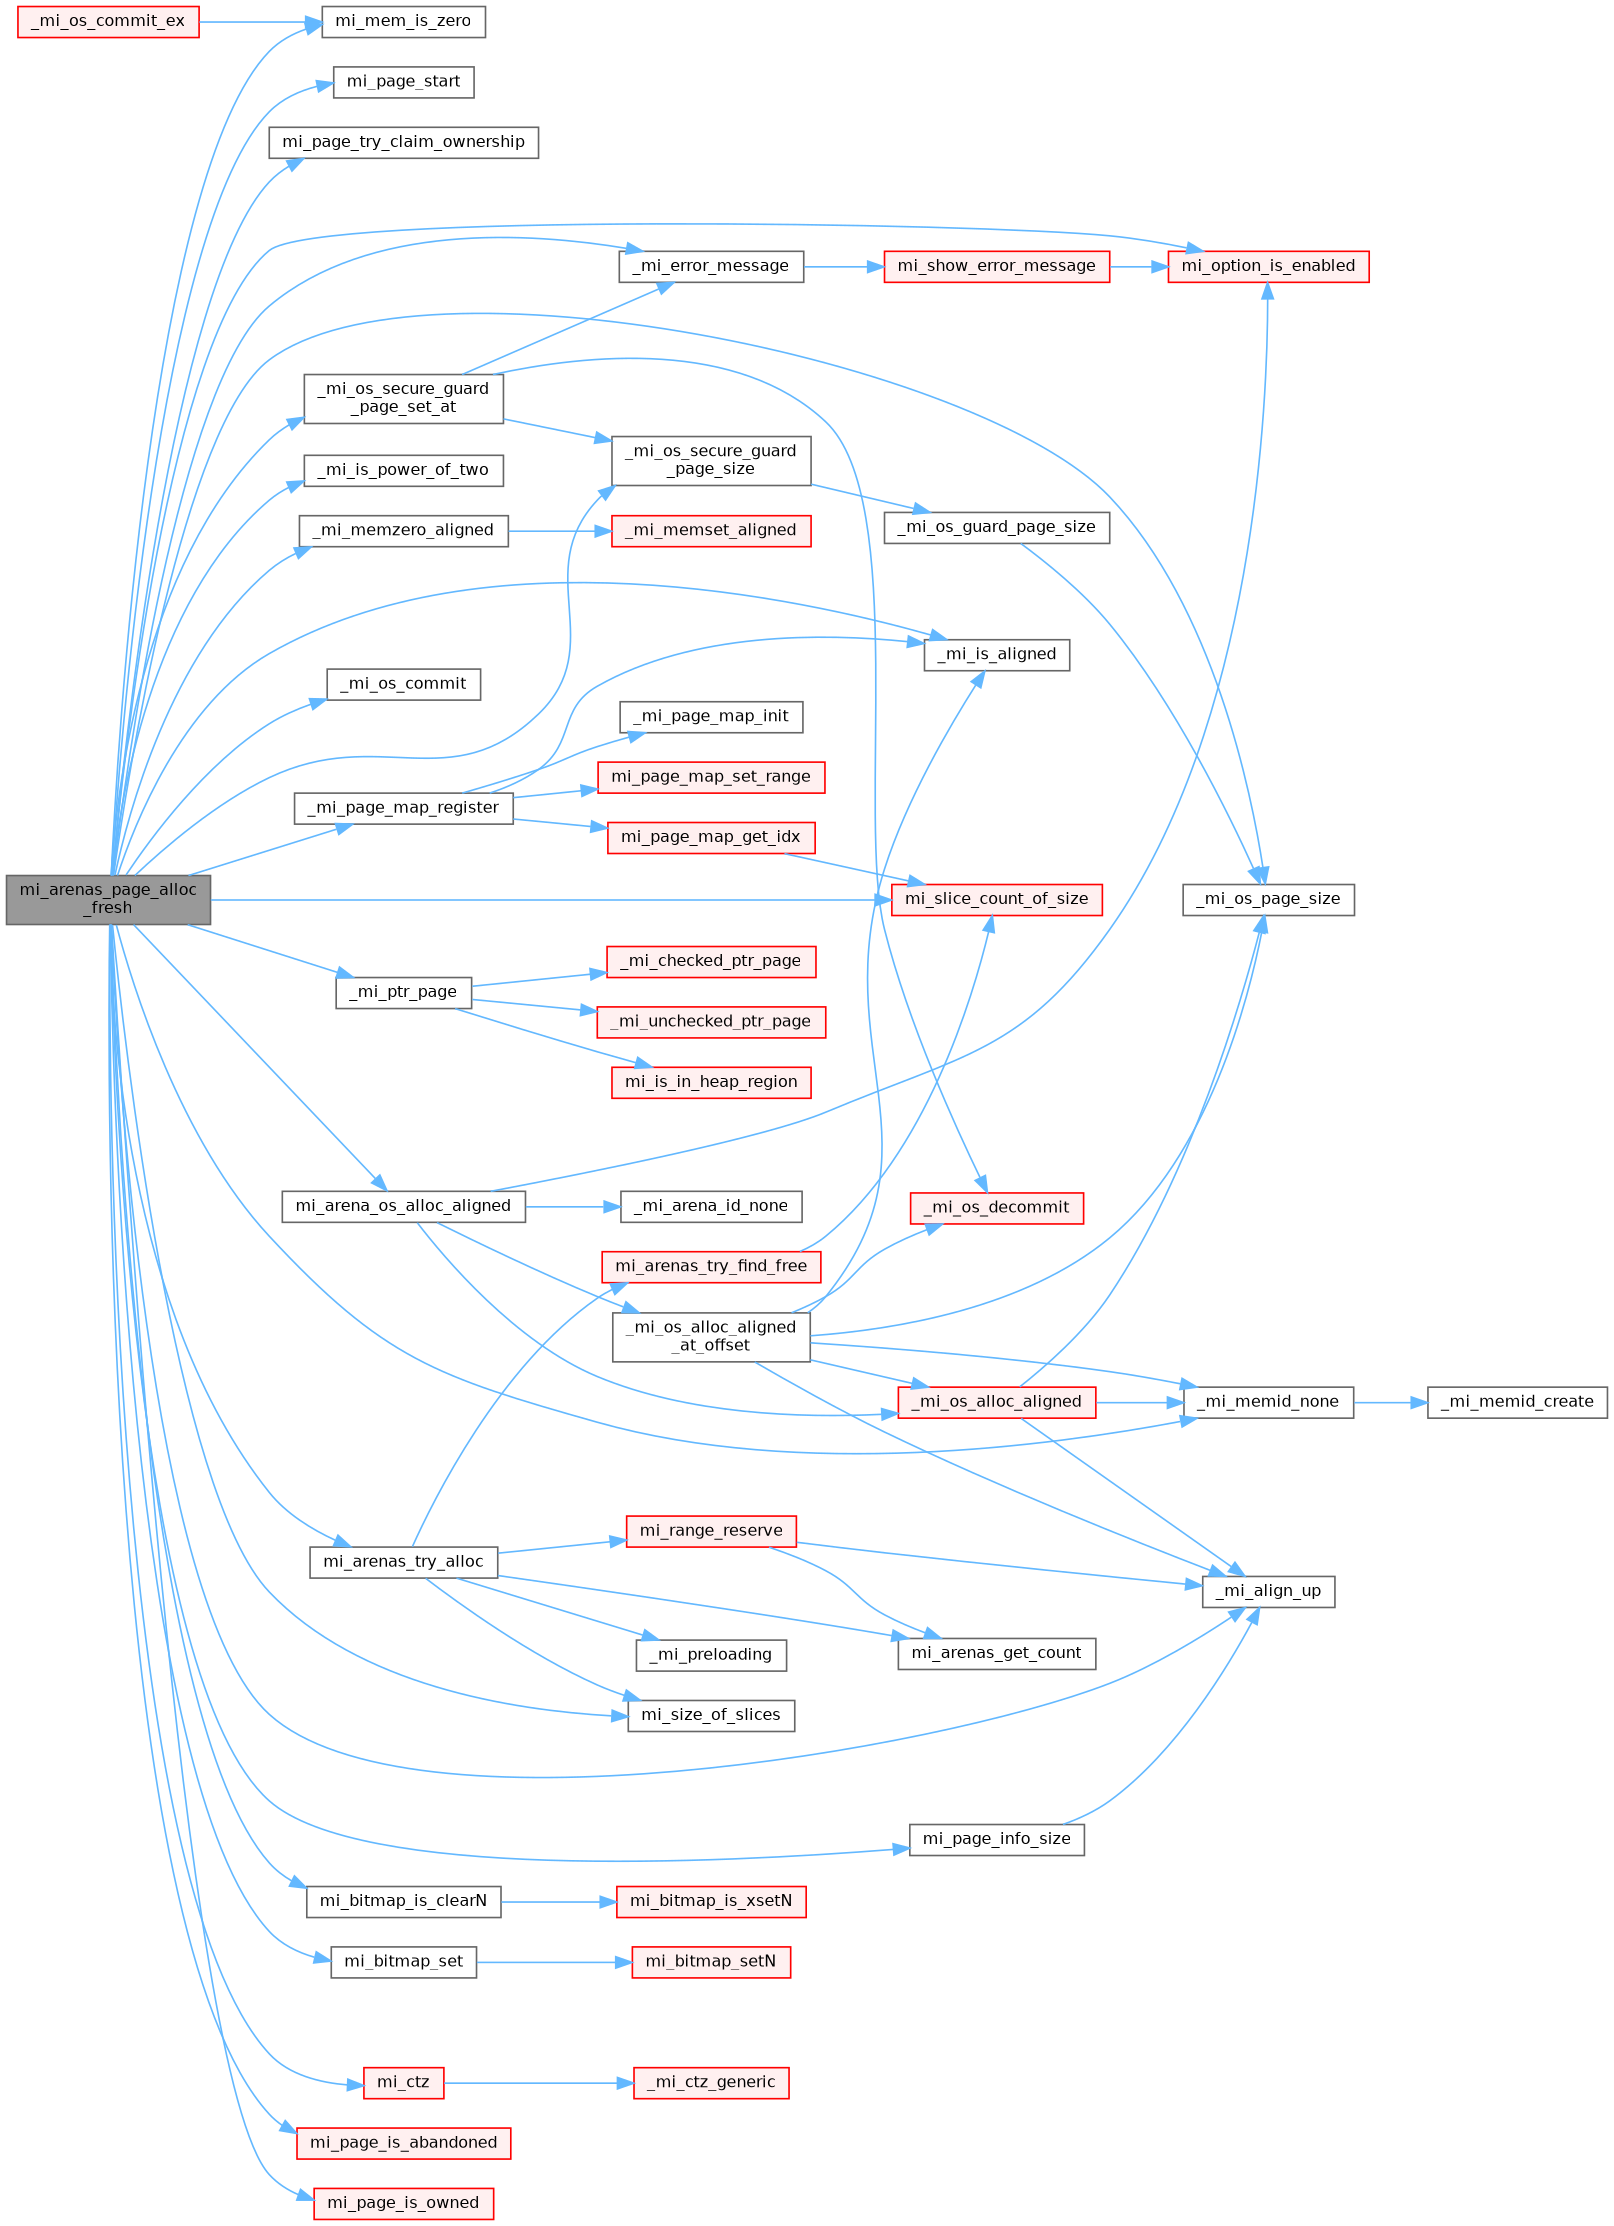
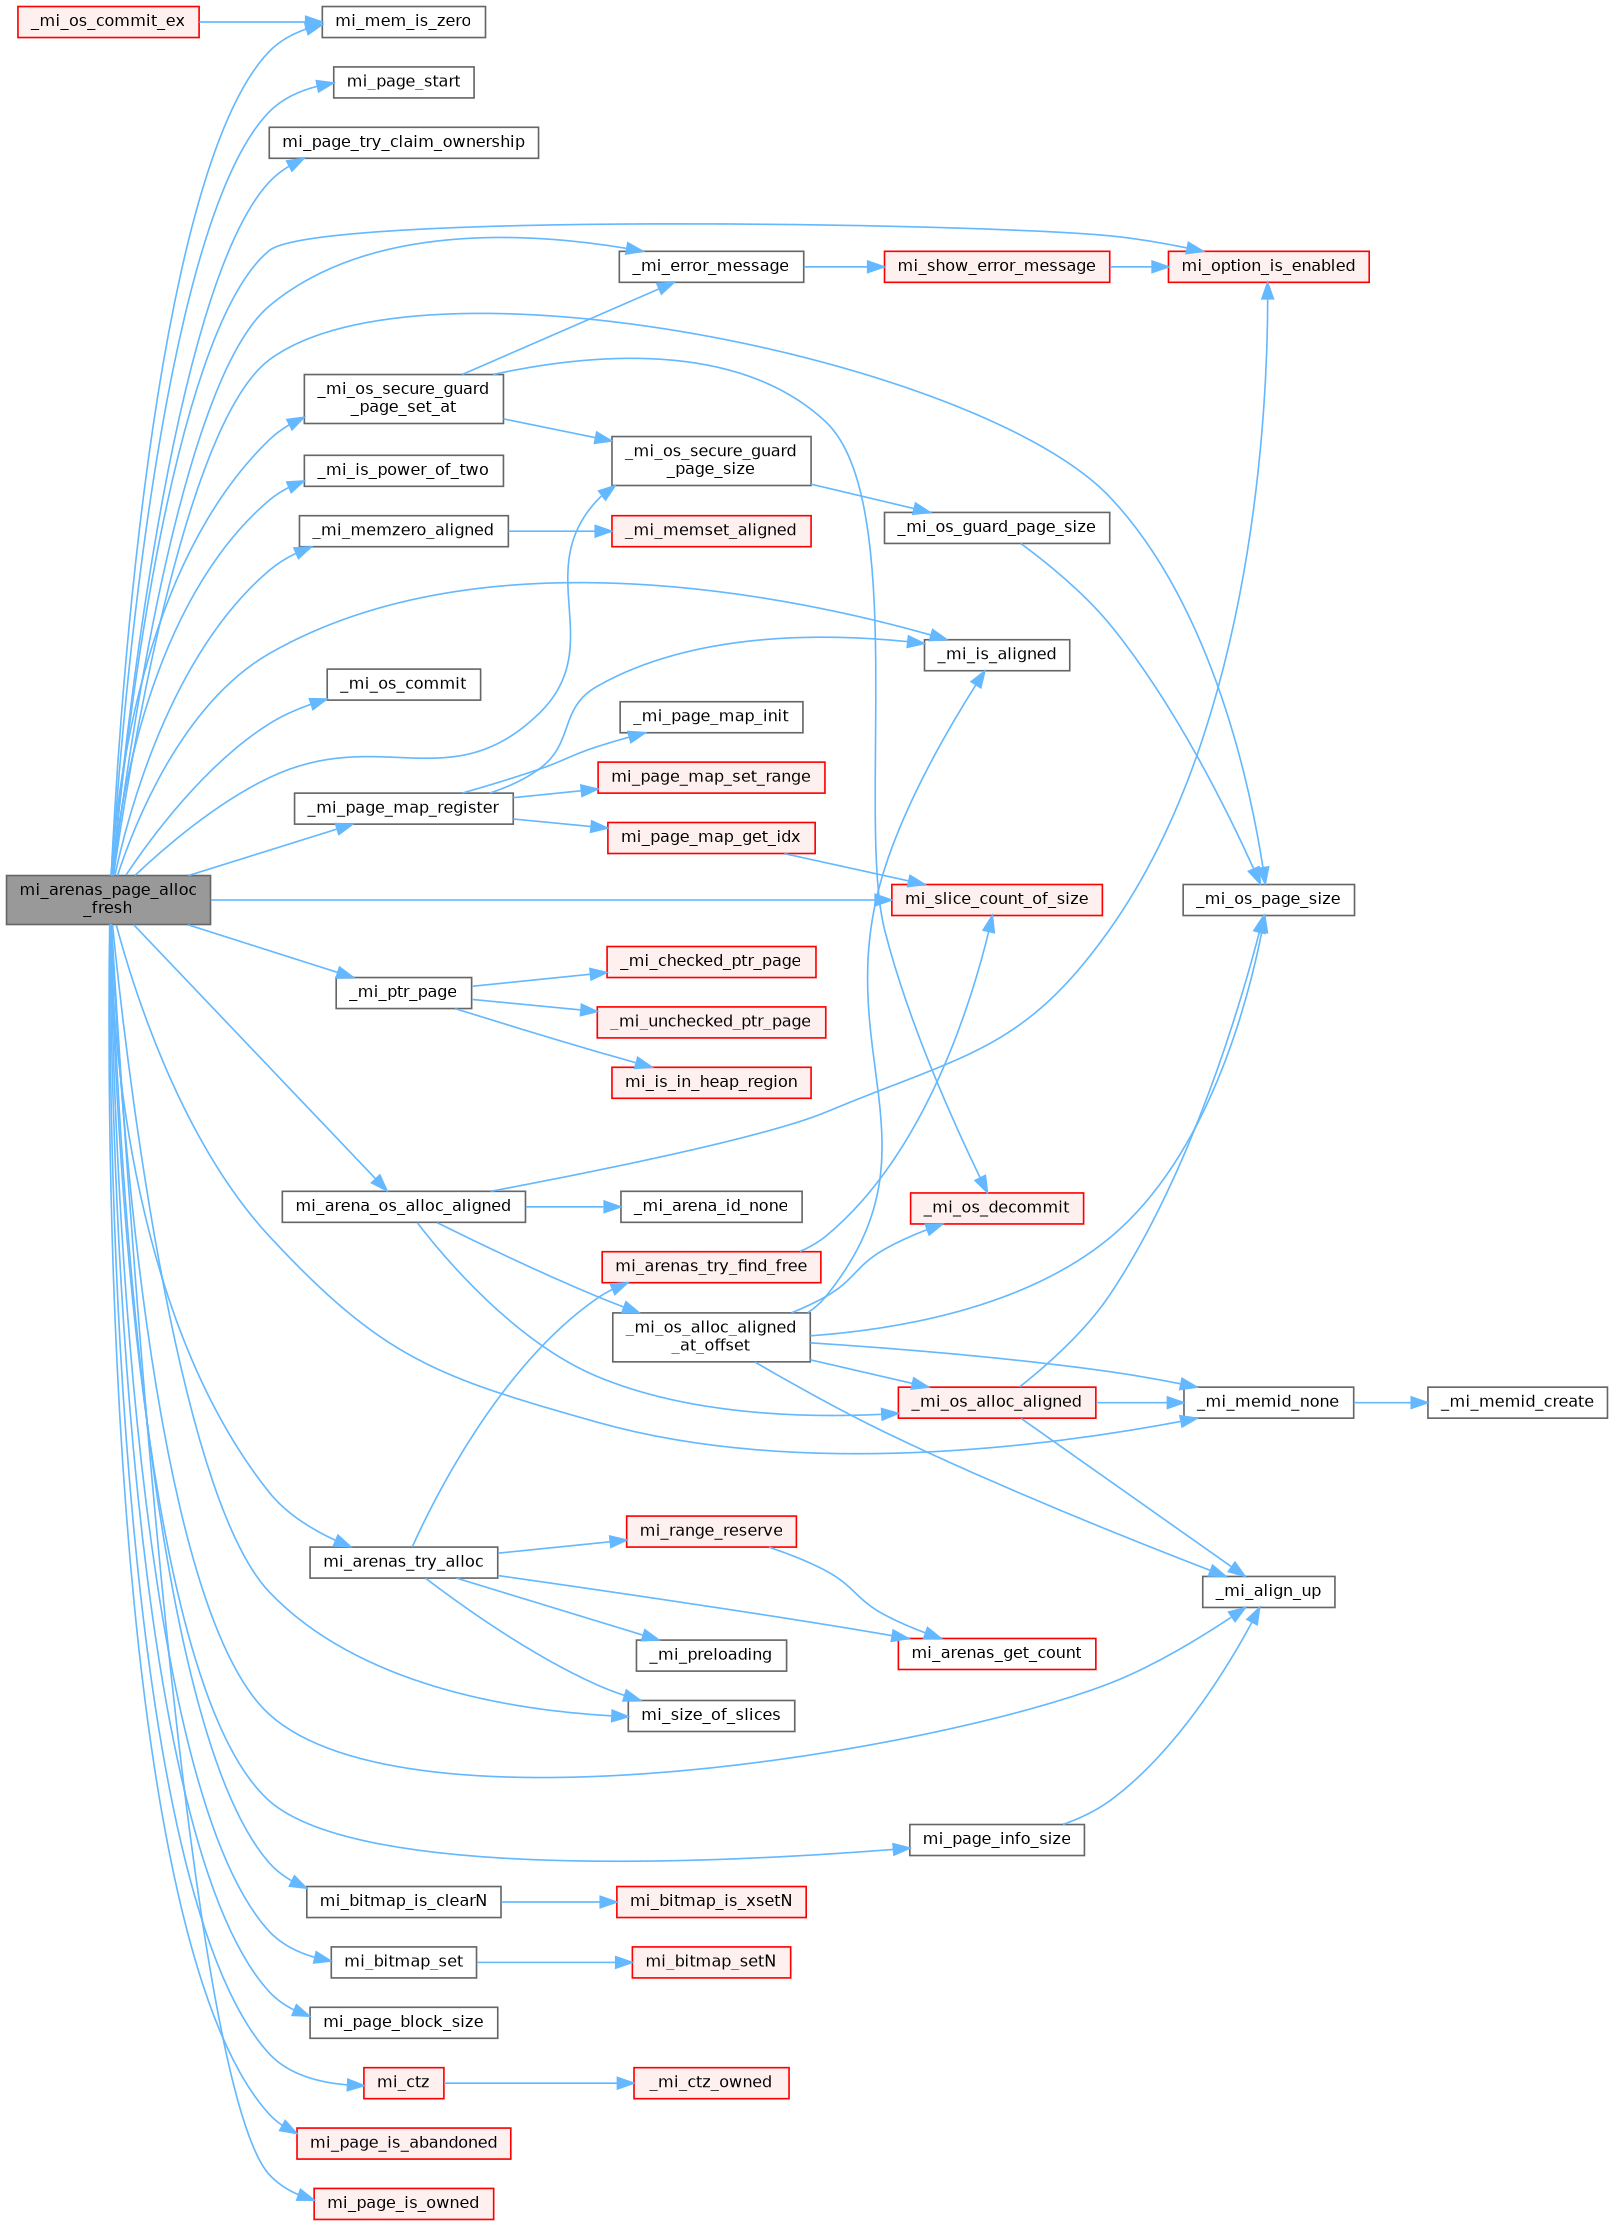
edge "mi_range_reserve" -> "_mi_align_up": removed
node "mi_arenas_get_count": color grey40 -> red
node "mi_page_block_size": added
node "_mi_ctz_generic": label "_mi_ctz_generic" -> "_mi_ctz_owned"
